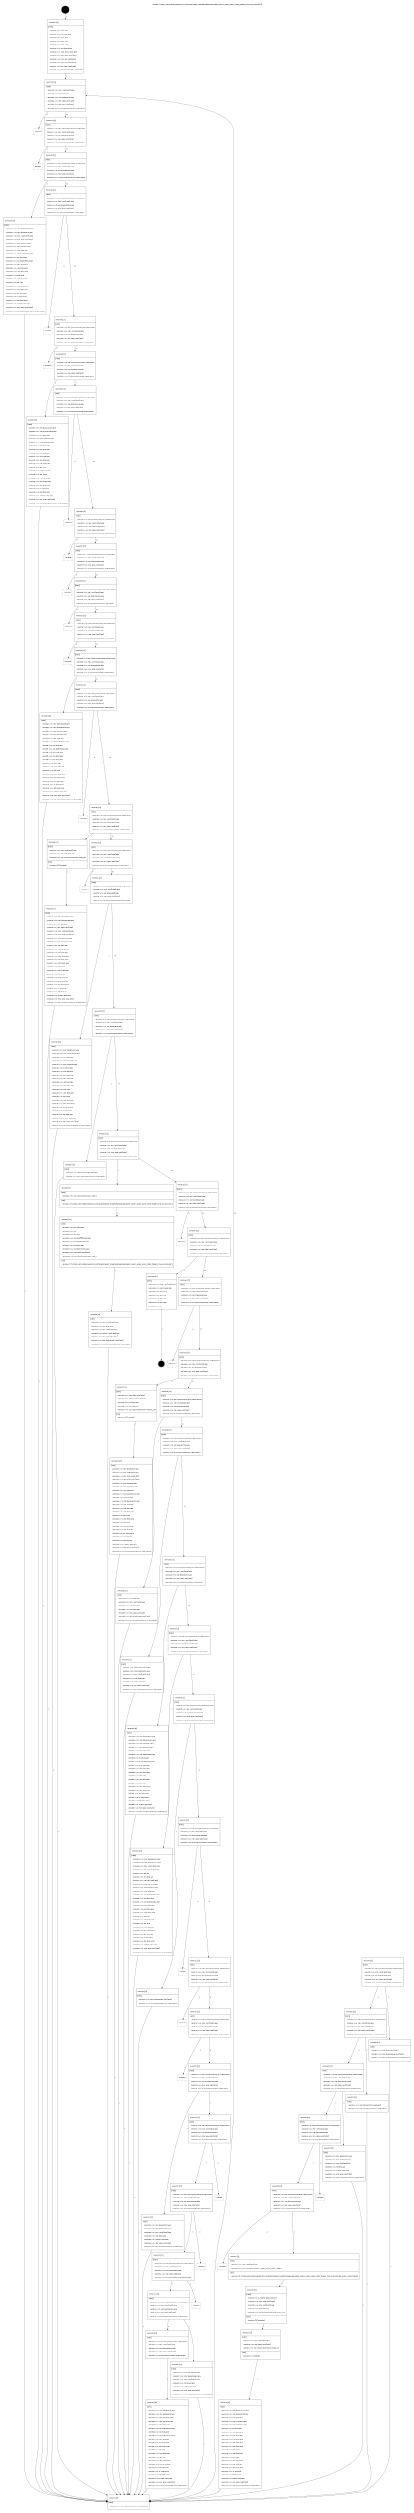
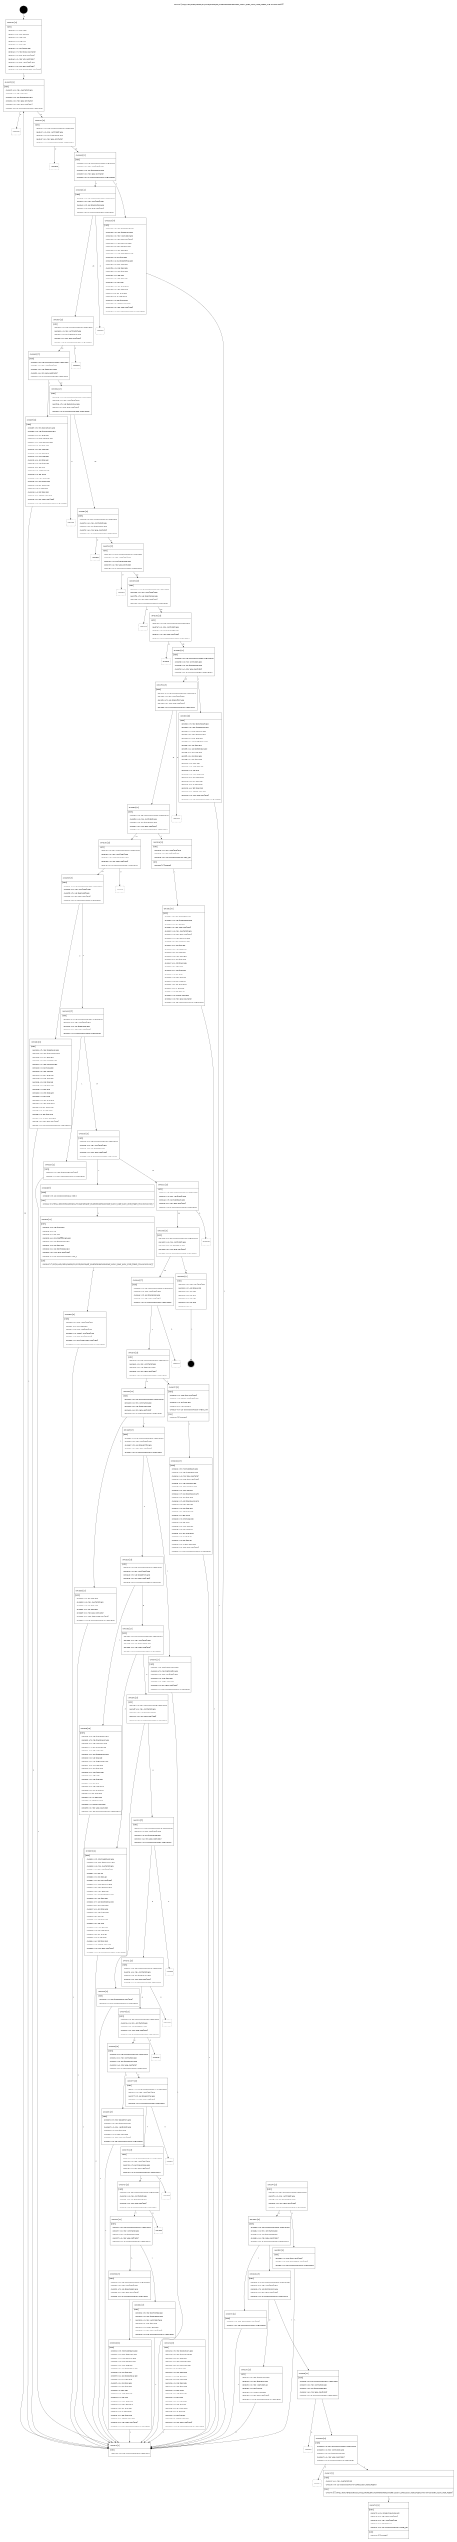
node "0x401c67 [15]": removed
